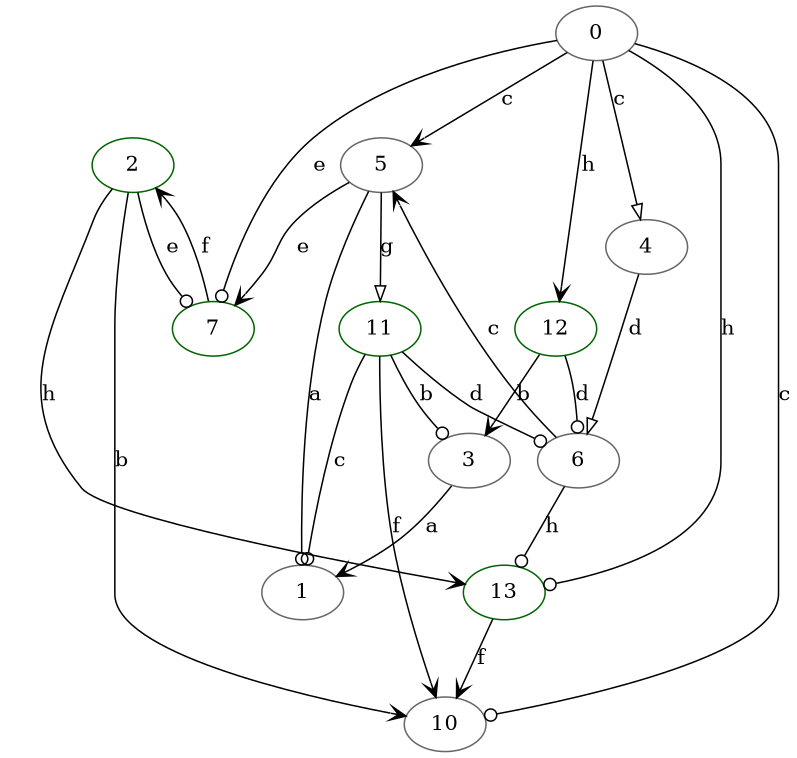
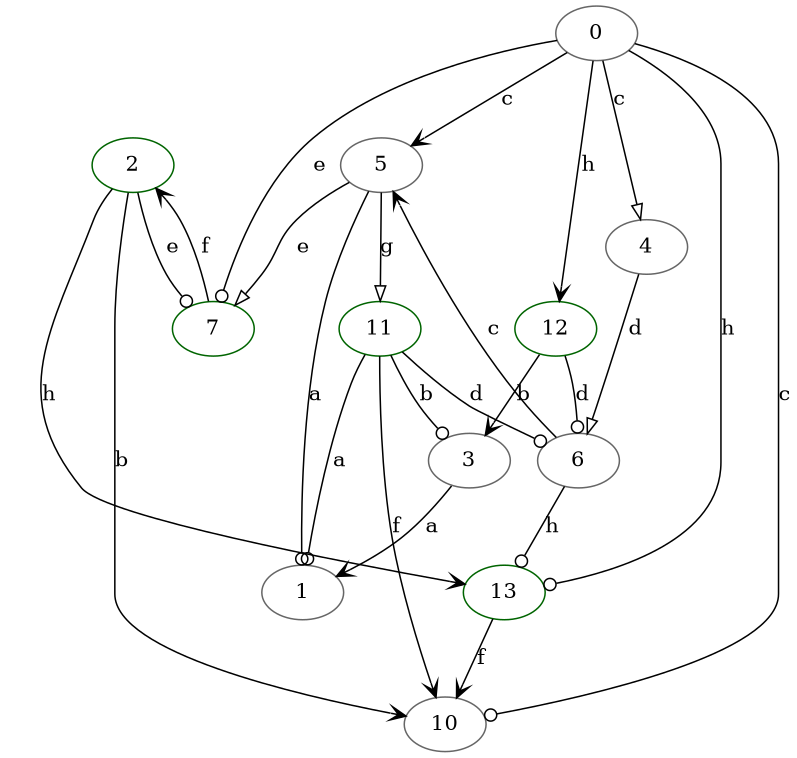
edge "5" -> "7": arrowhead vee -> onormal
edge "11" -> "1": label "c" -> "a"
